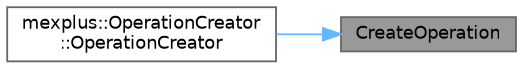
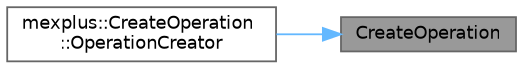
node "mexplus::OperationCreator ::OperationCreator": label "mexplus::OperationCreator ::OperationCreator" -> "mexplus::CreateOperation ::OperationCreator"
